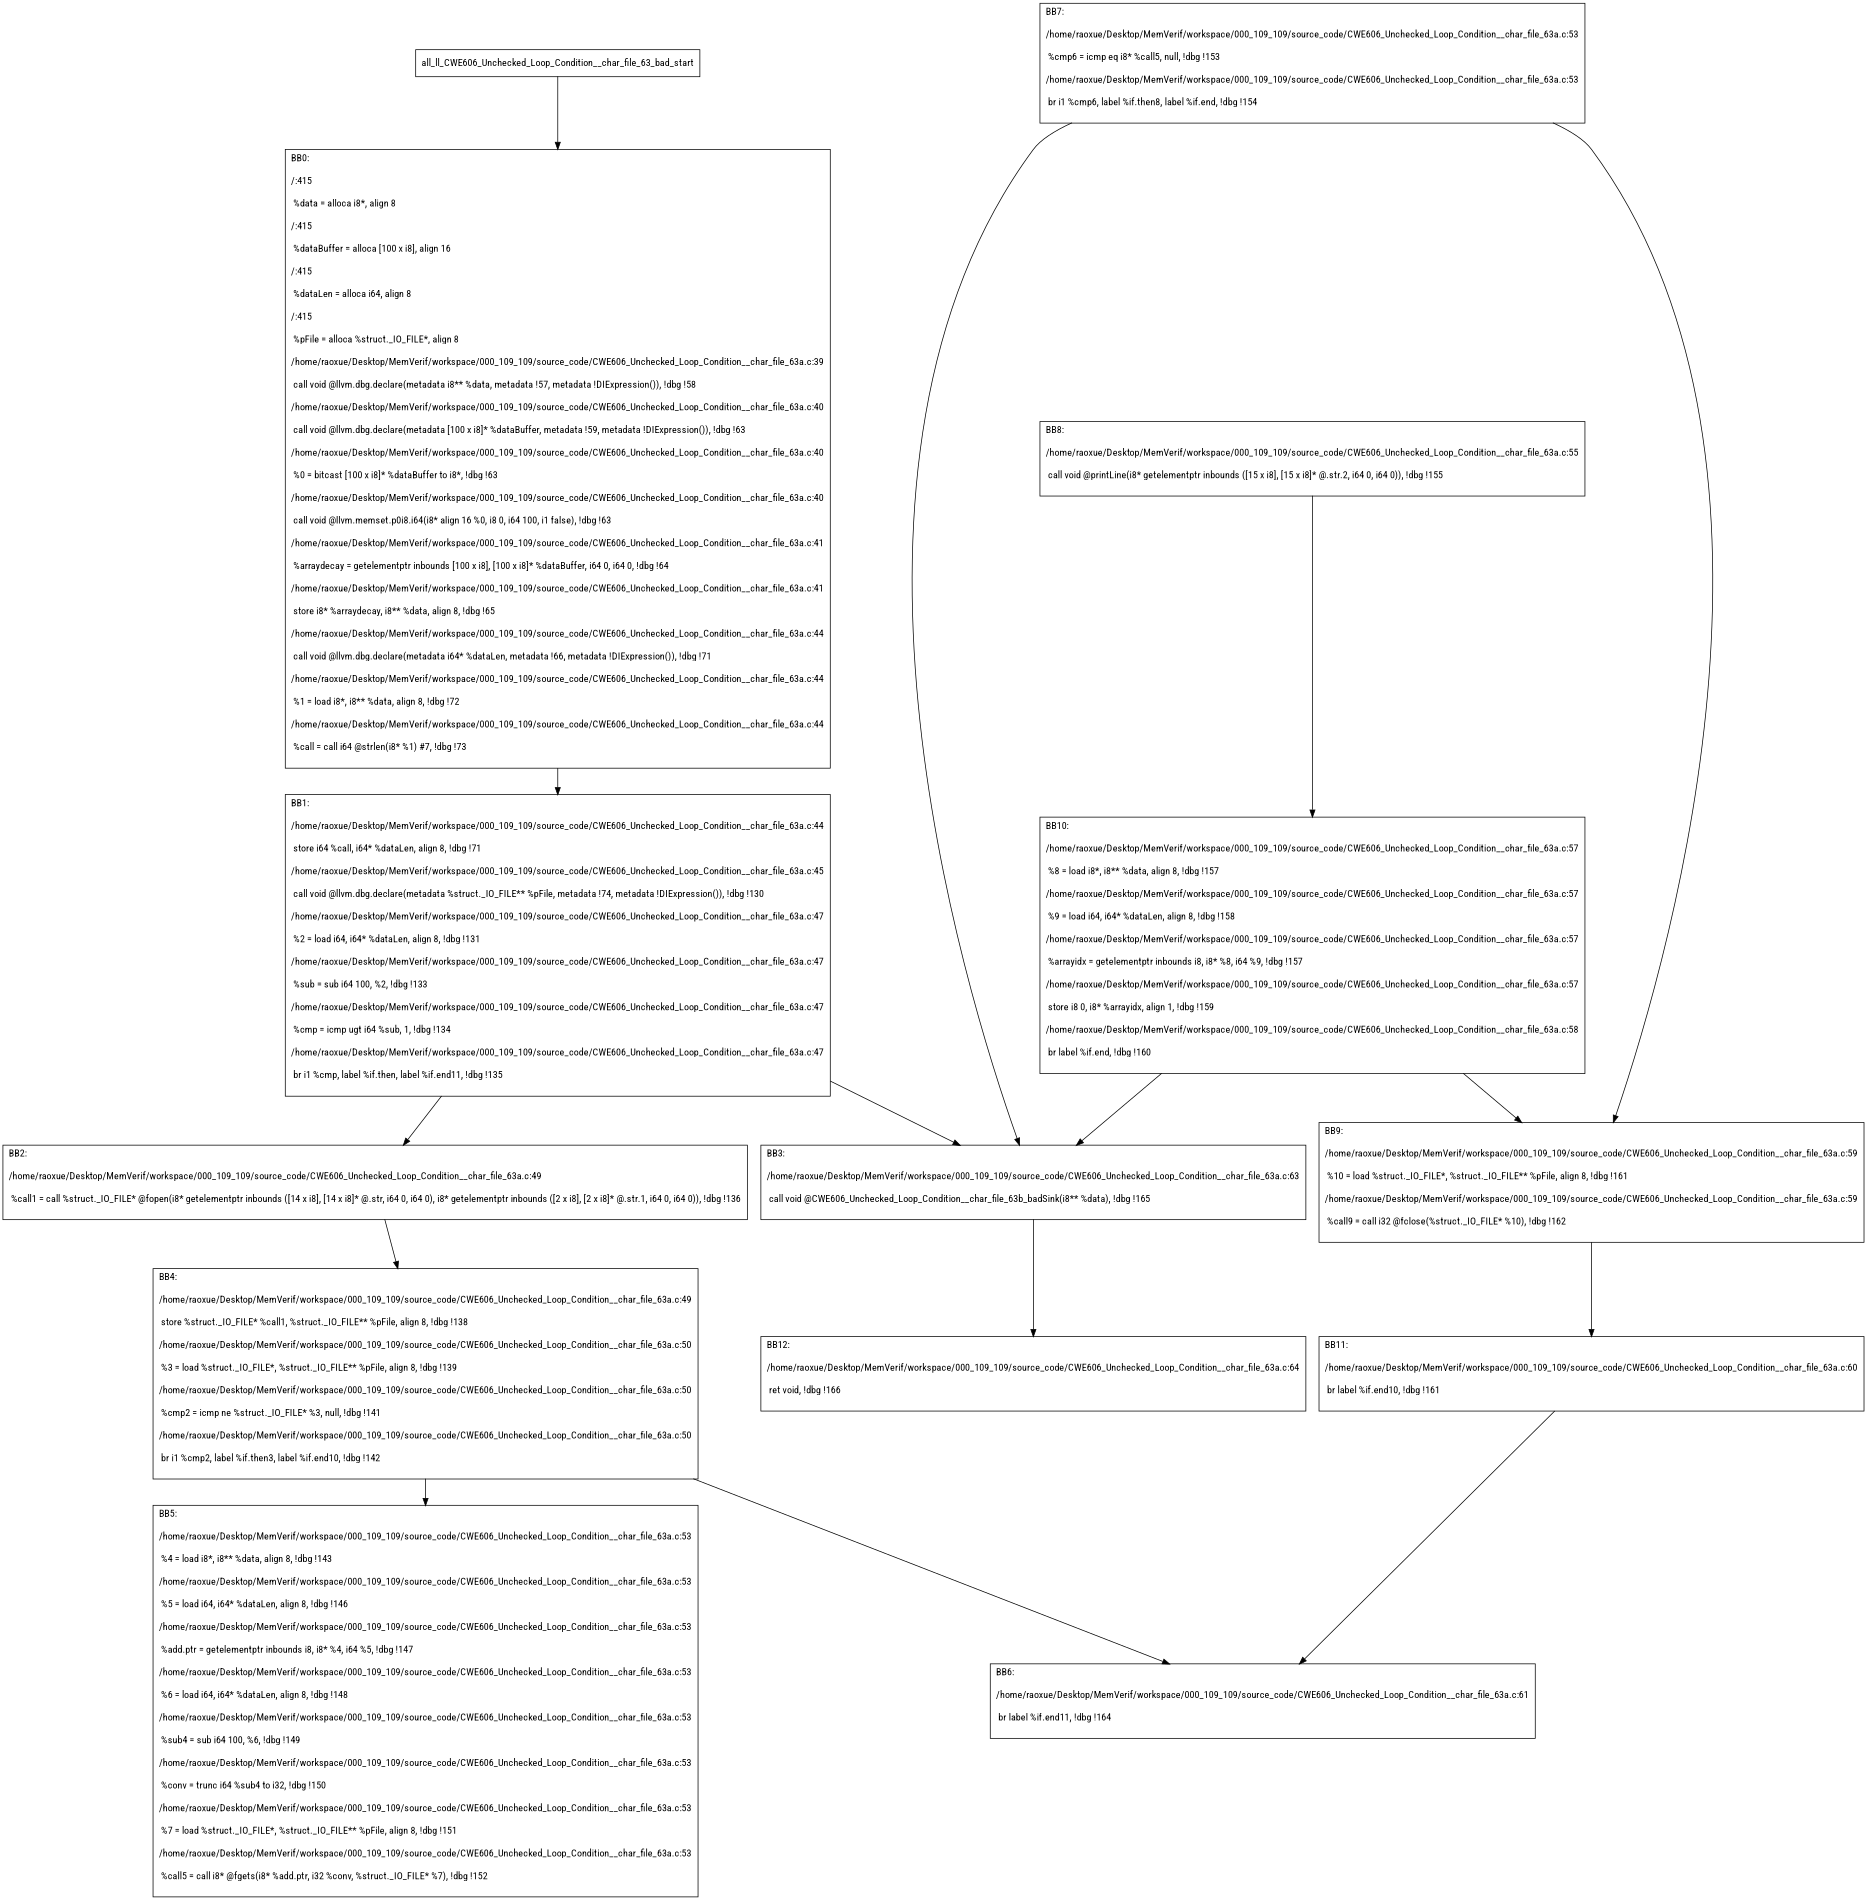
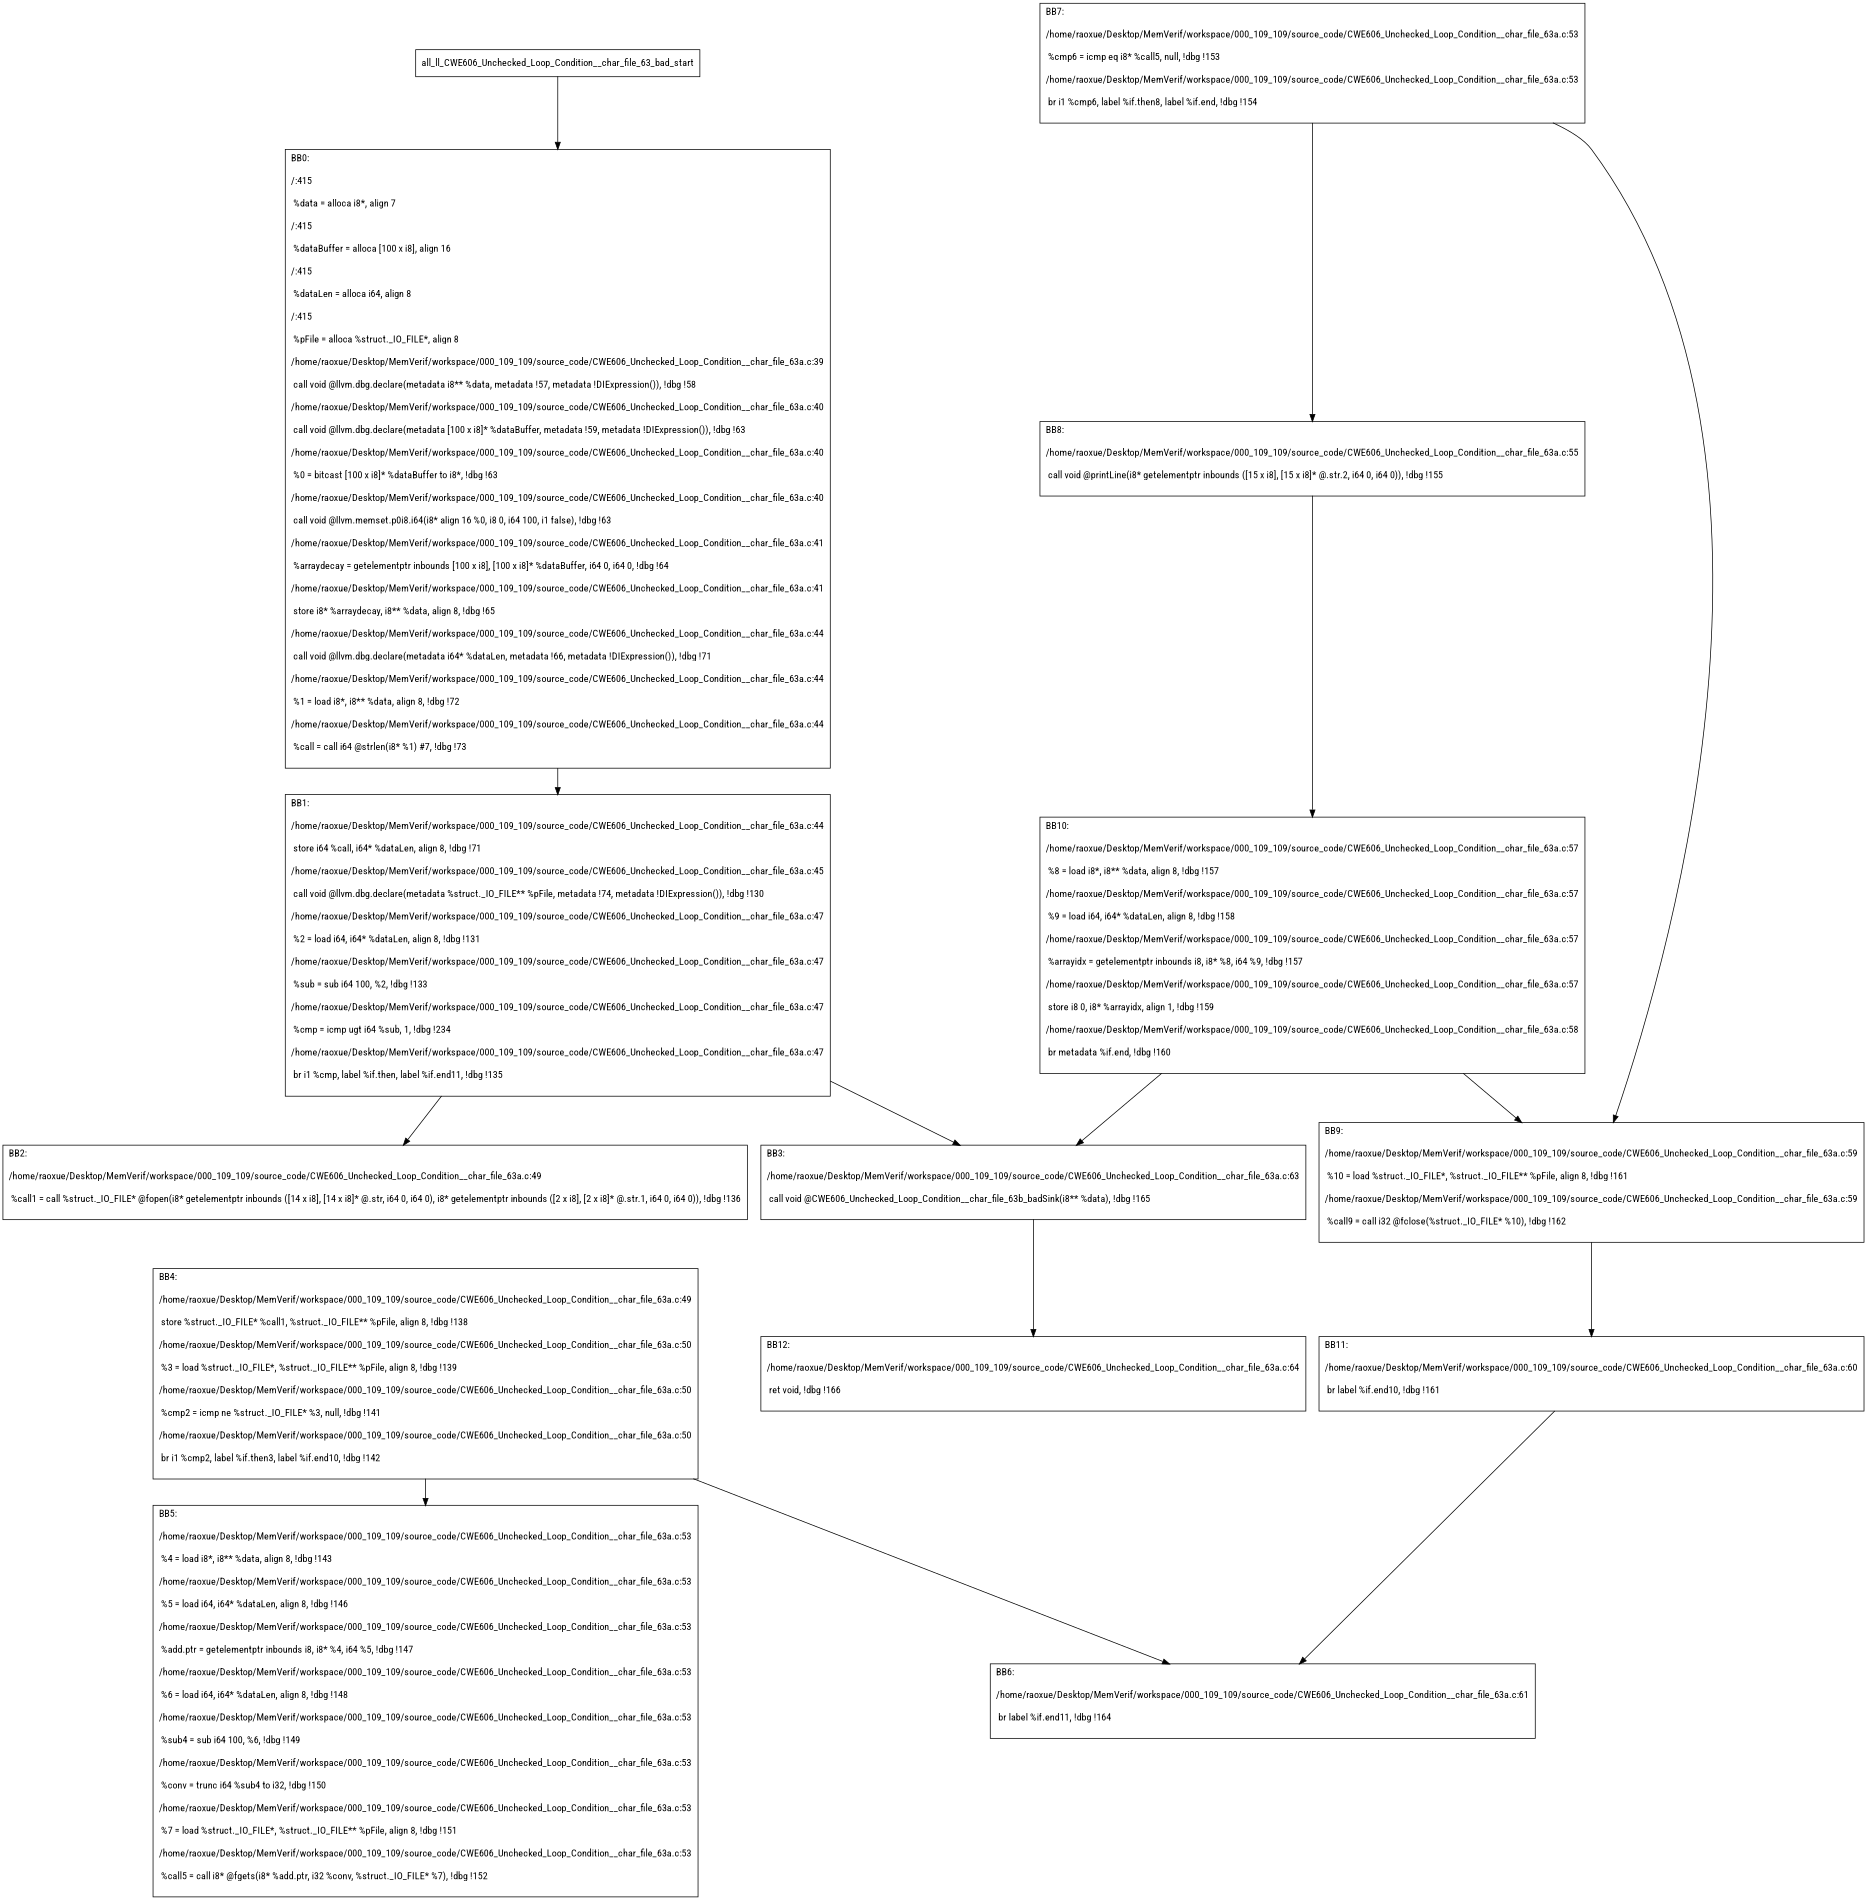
node "BB0:": text "%data = alloca i8*, align 8" -> "%data = alloca i8*, align 7"
edge "BB7:" -> "BB3:": now "BB7:" -> "BB8:"
node "BB1:": text "%cmp = icmp ugt i64 %sub, 1, !dbg !134" -> "%cmp = icmp ugt i64 %sub, 1, !dbg !234"
node "BB10:": text "br label %if.end, !dbg !160" -> "br metadata %if.end, !dbg !160"
edge "BB2:" -> "BB4:": removed
